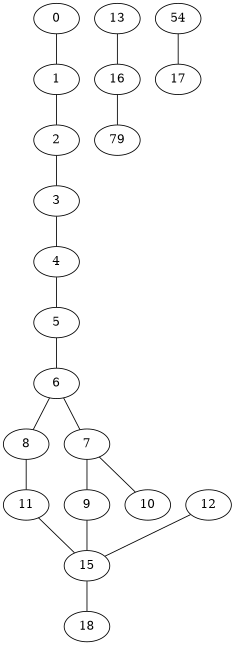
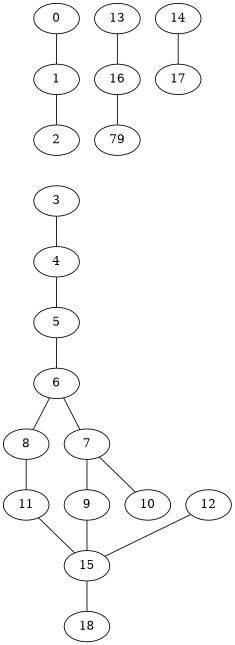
node "54": label "54" -> "14"
edge "2" -- "3": removed
